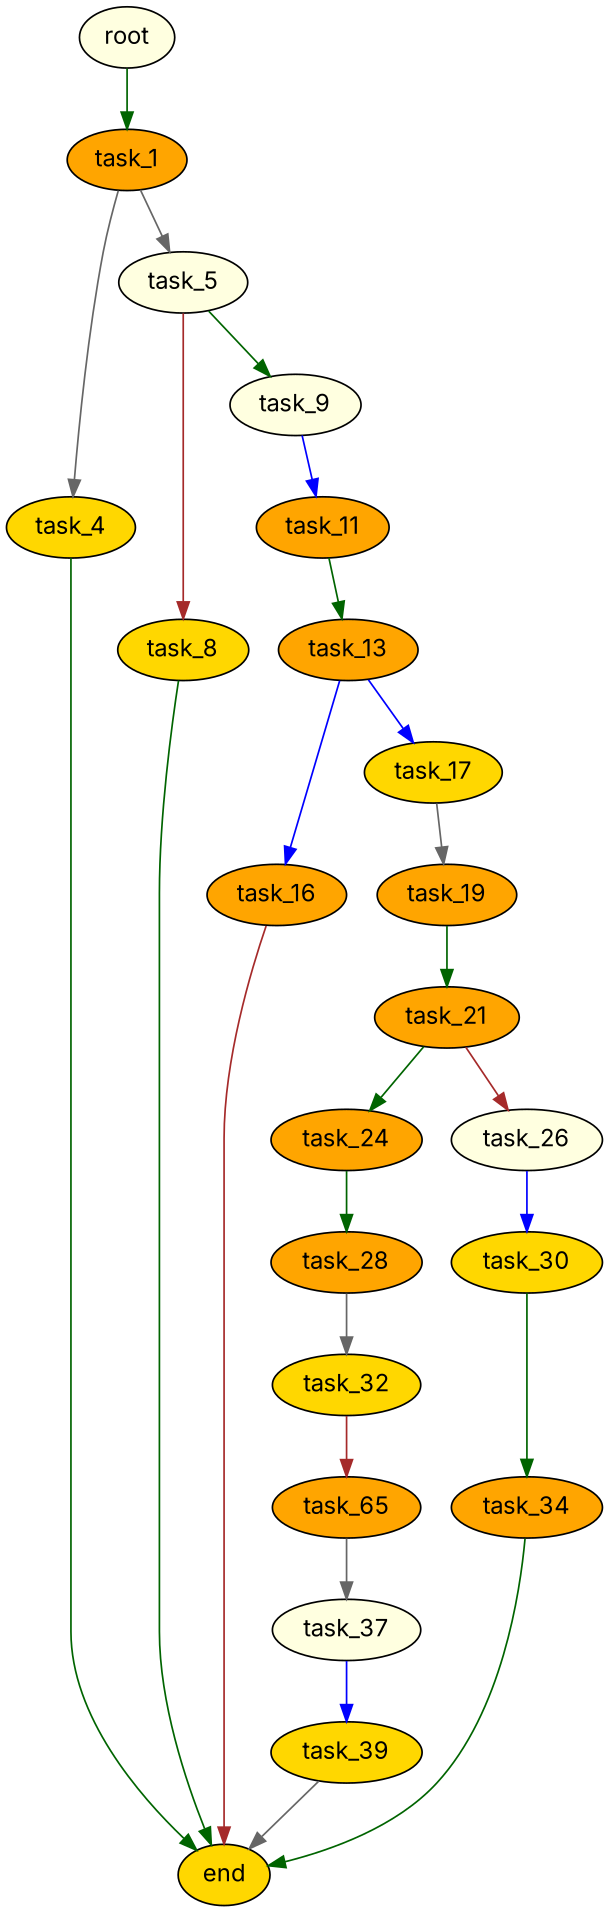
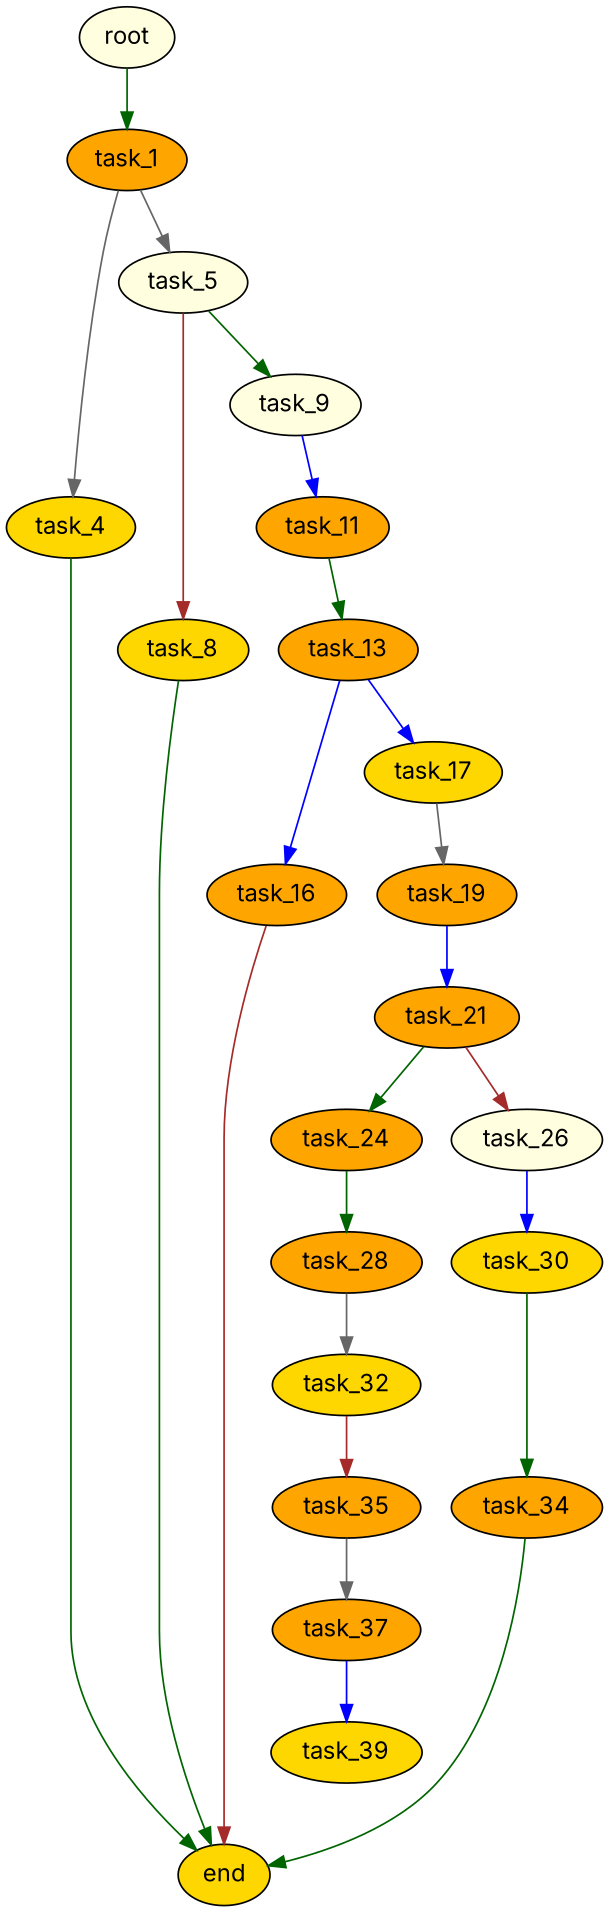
edge "task_19" -> "task_21": color darkgreen -> blue
node "task_65": label "task_65" -> "task_35"
node "task_37": fillcolor lightyellow -> orange
edge "task_39" -> "end": removed
